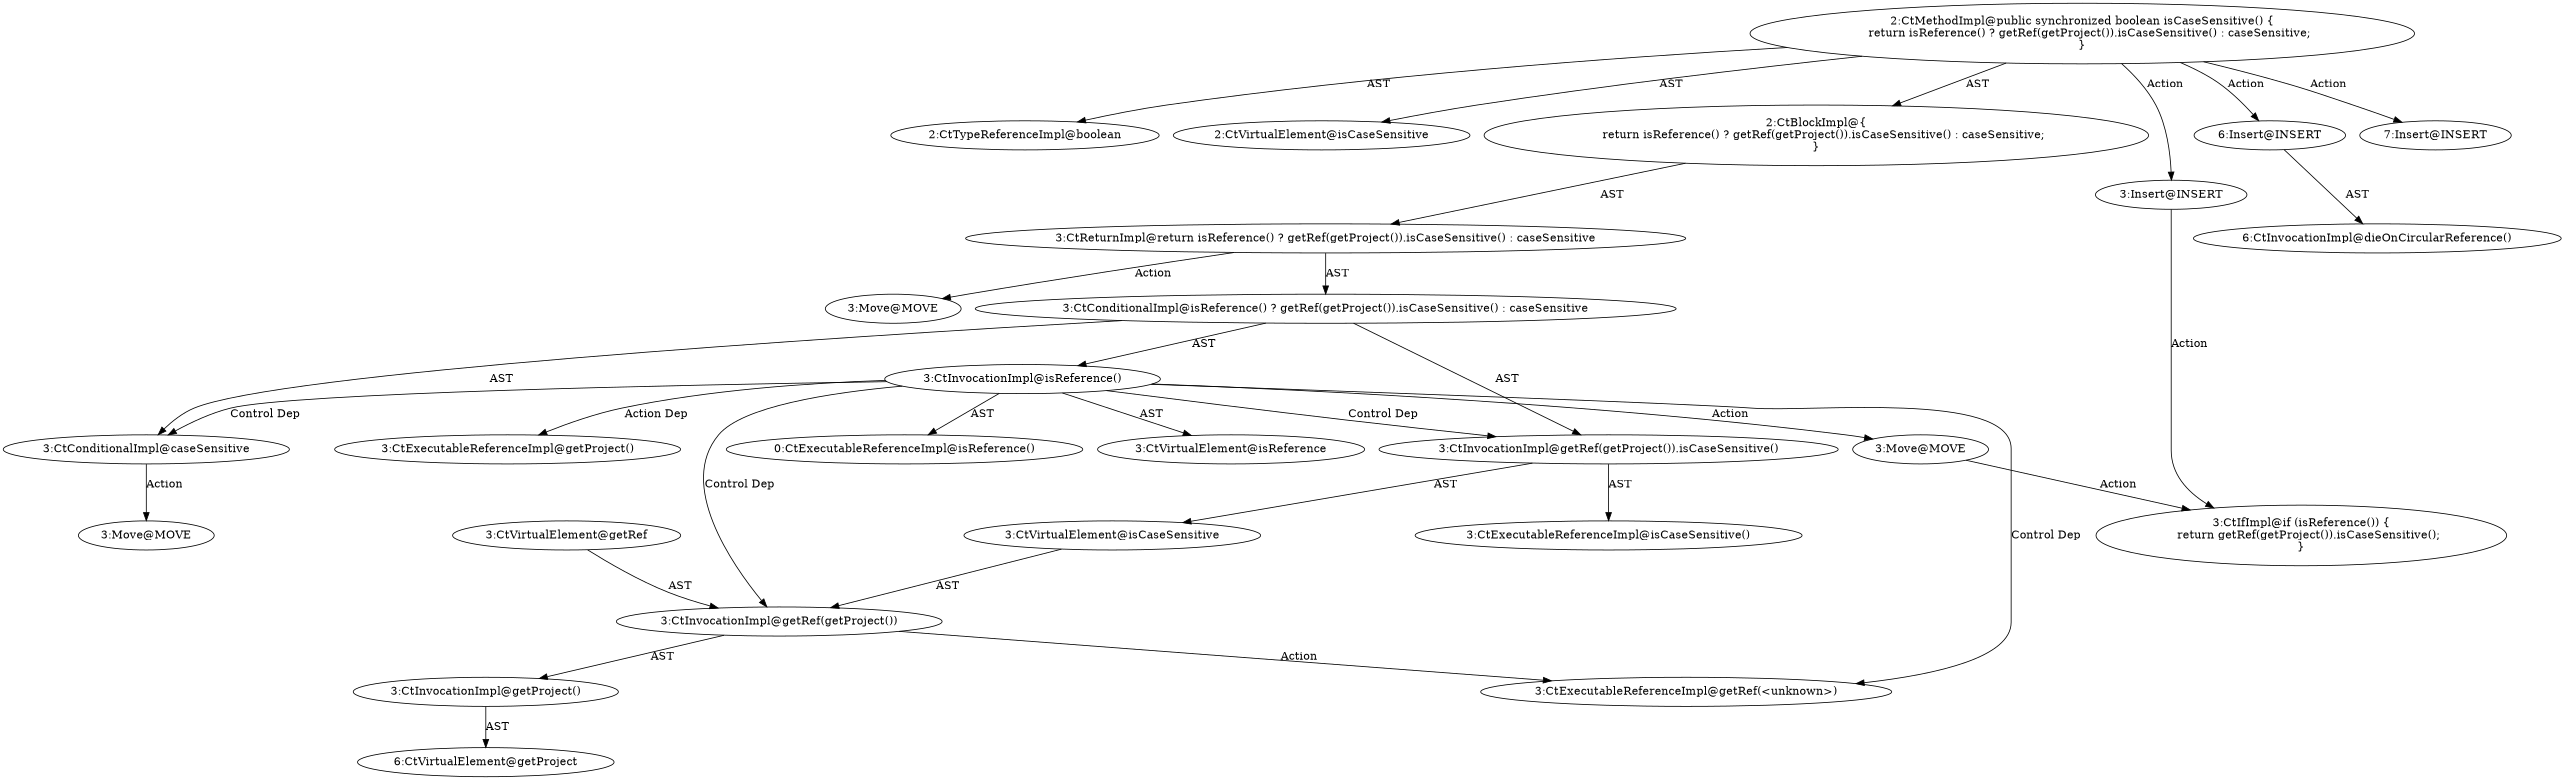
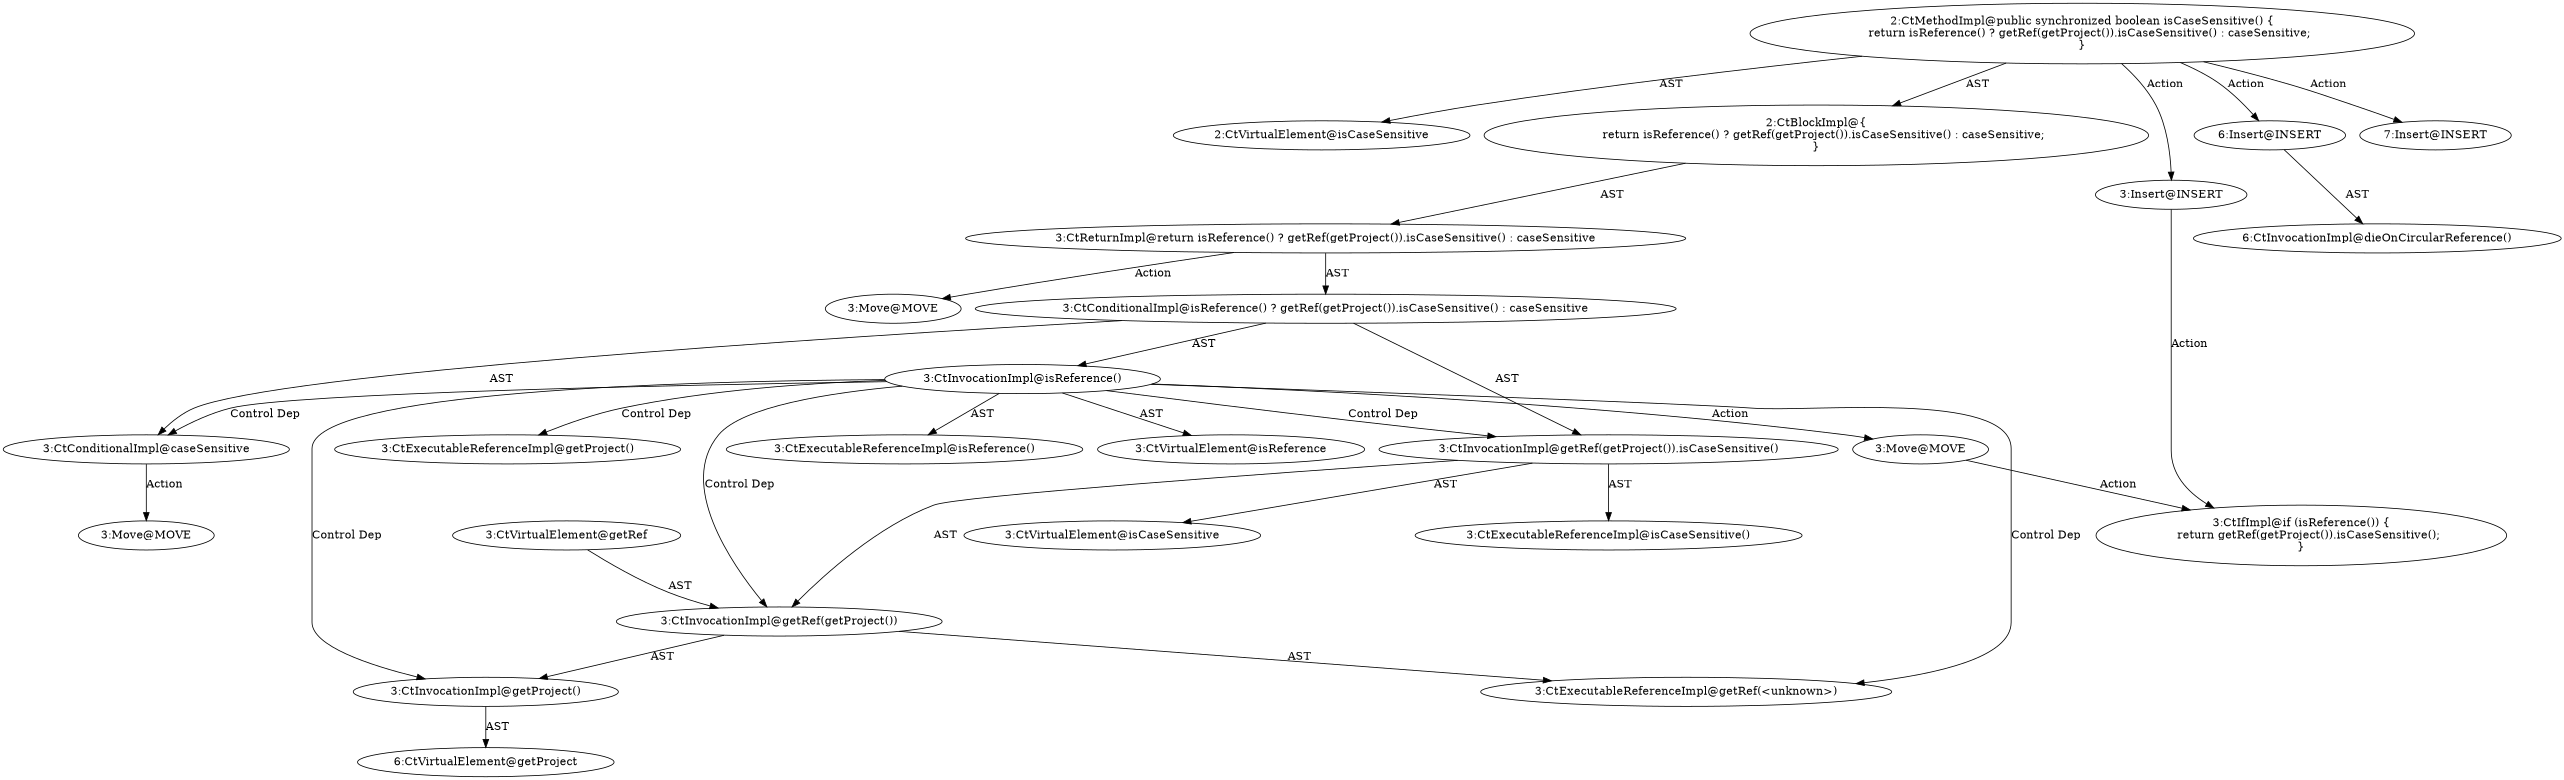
node "2:CtTypeReferenceImpl@boolean": removed
edge "3:CtInvocationImpl@isReference()" -> "3:CtInvocationImpl@getProject()": added, label "Control Dep"
edge "3:CtInvocationImpl@isReference()" -> "3:CtExecutableReferenceImpl@getProject()": label "Action Dep" -> "Control Dep"
node "0:CtExecutableReferenceImpl@isReference()": label "0:CtExecutableReferenceImpl@isReference()" -> "3:CtExecutableReferenceImpl@isReference()"
edge "3:CtVirtualElement@isCaseSensitive" -> "3:CtInvocationImpl@getRef(getProject())": now "3:CtInvocationImpl@getRef(getProject()).isCaseSensitive()" -> "3:CtInvocationImpl@getRef(getProject())"
edge "3:CtInvocationImpl@getRef(getProject())" -> "3:CtExecutableReferenceImpl@getRef(<unknown>)": label "Action" -> "AST"
